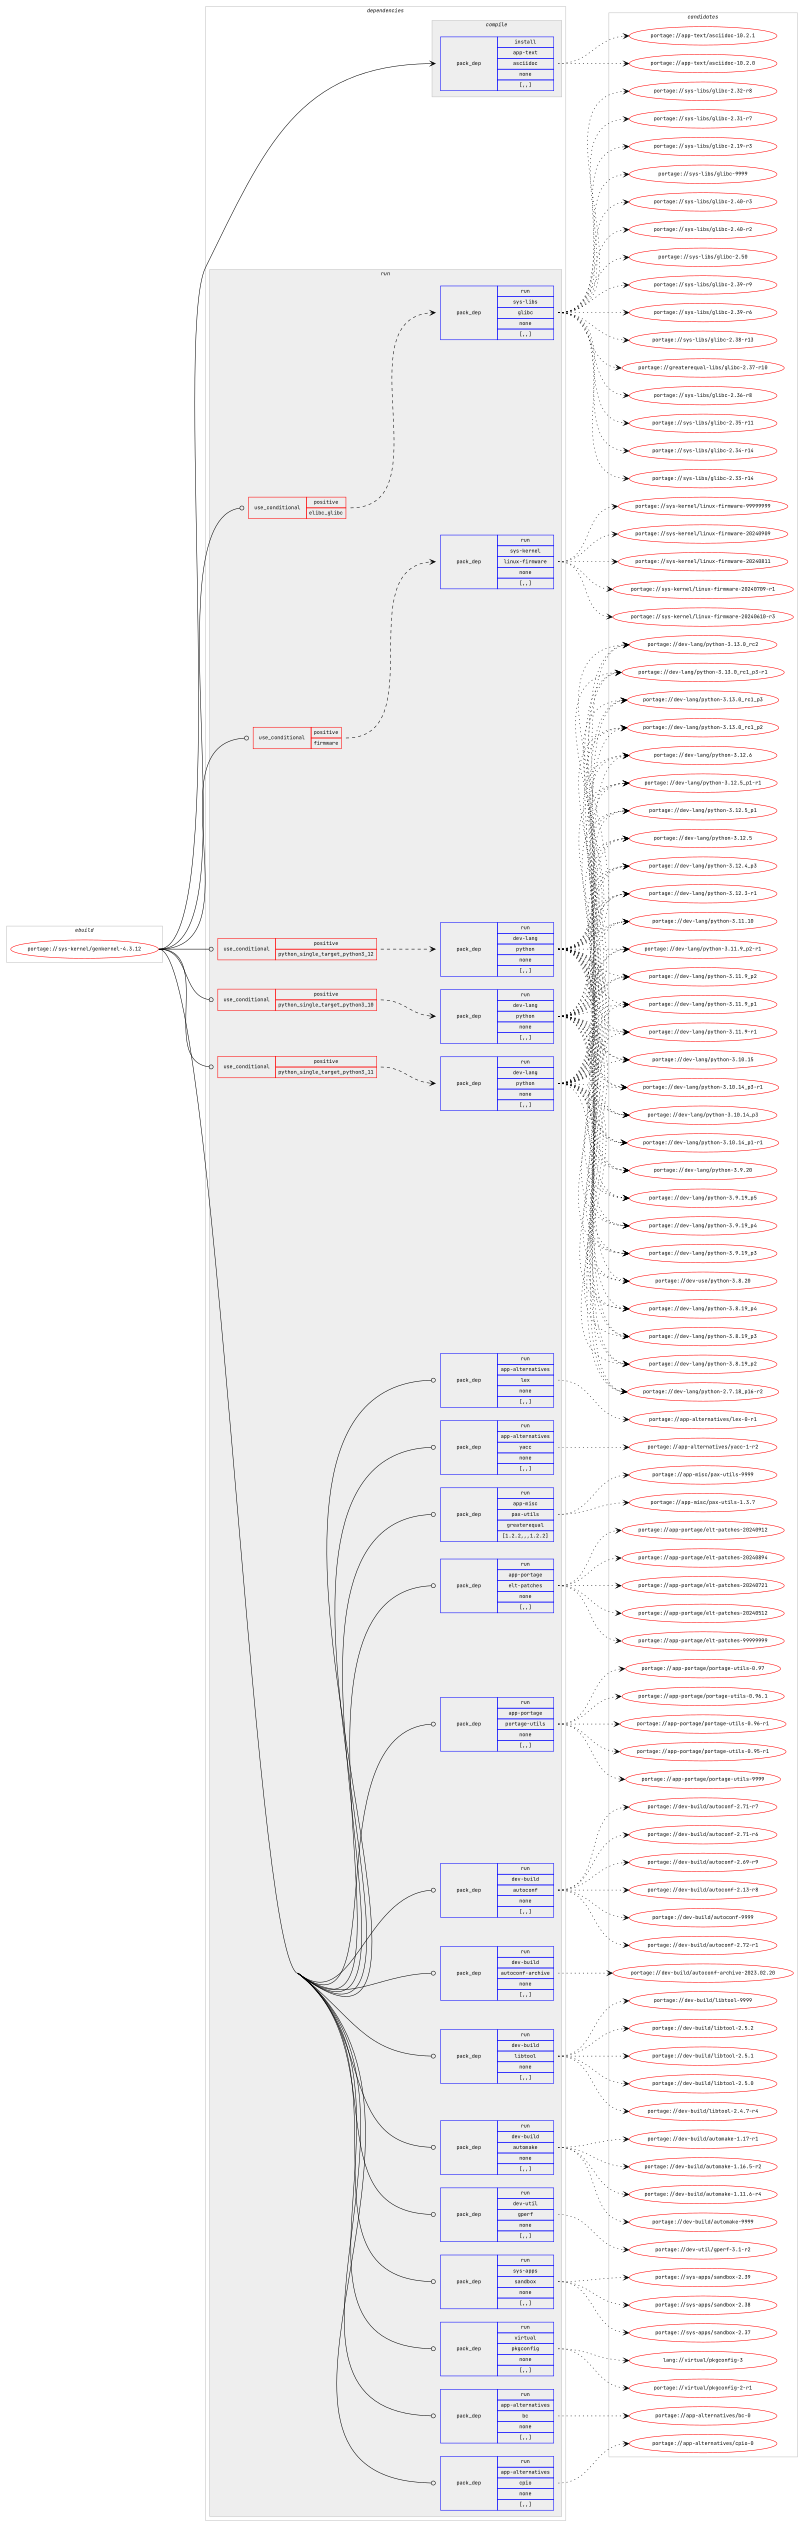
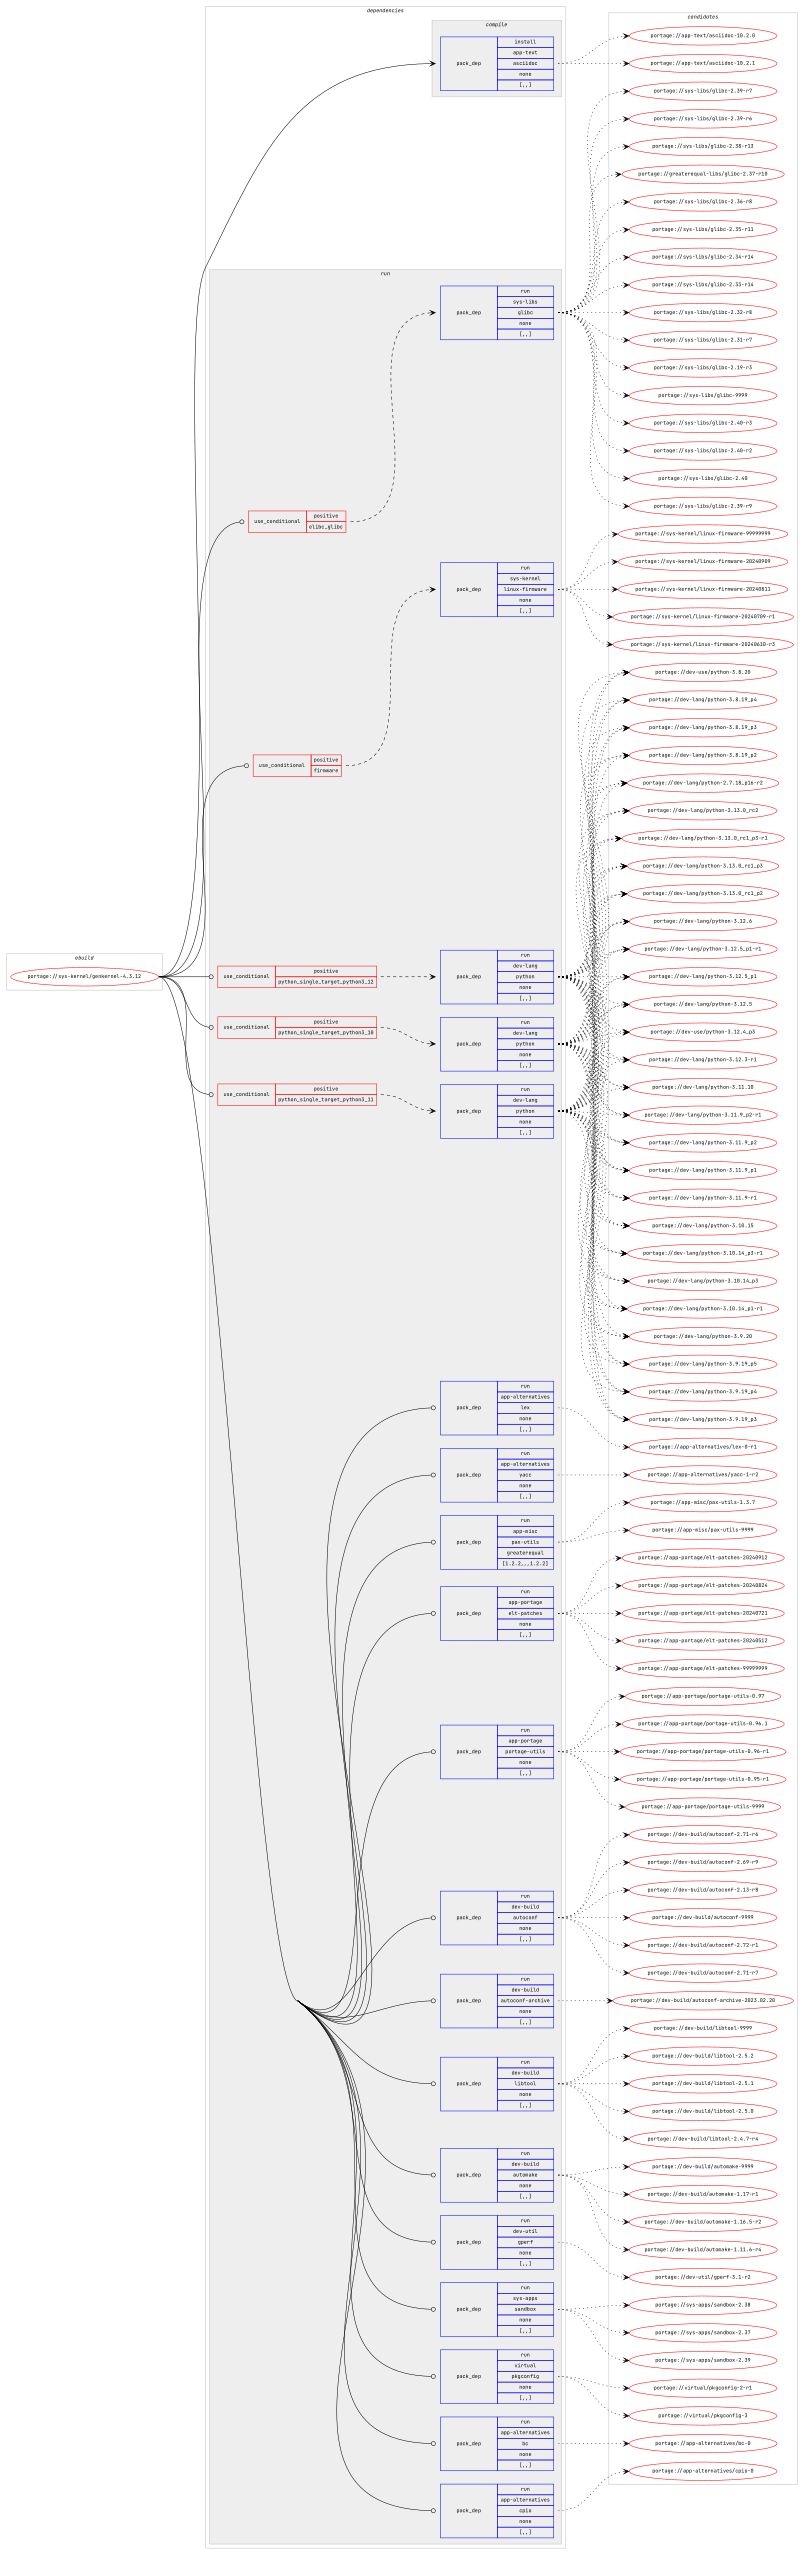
node "portage://sys-libs/glibc-2.39-r7": added
node "portage://sys-libs/glibc-2.50": label "portage://sys-libs/glibc-2.50" -> "portage://sys-libs/glibc-2.40"
node "portage://dev-lang/python-3.12.4_p3": label "portage://dev-lang/python-3.12.4_p3" -> "portage://dev-use/python-3.12.4_p3"
node "portage://app-portage/elt-patches-20240894": label "portage://app-portage/elt-patches-20240894" -> "portage://app-portage/elt-patches-20240824"
node "lang://virtual/pkgconfig-3": label "lang://virtual/pkgconfig-3" -> "portage://virtual/pkgconfig-3"
